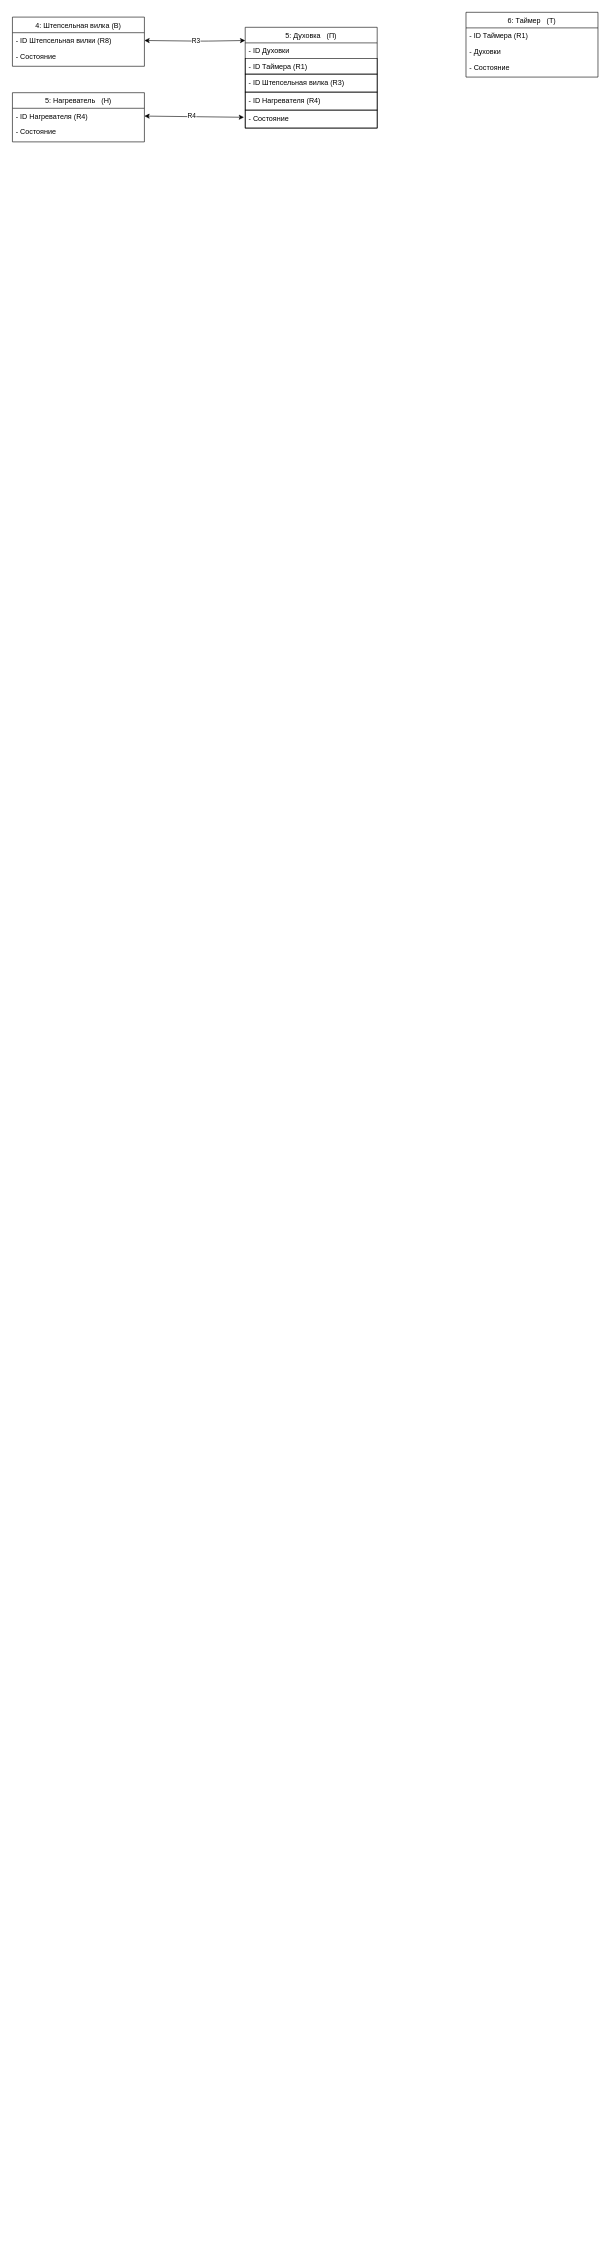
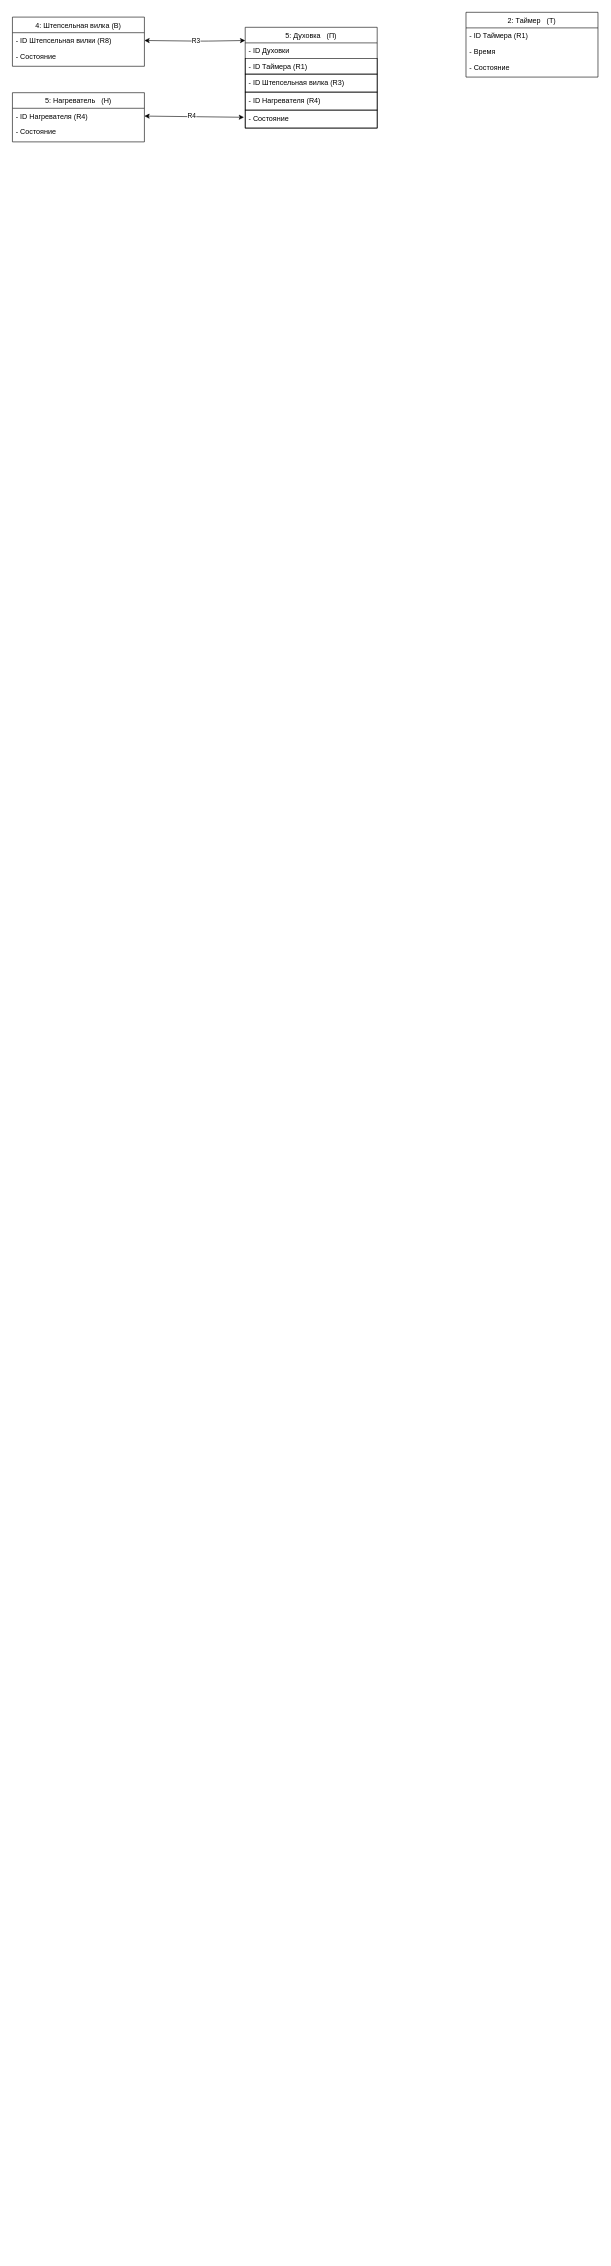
node "6: Таймер (T)": label "6: Таймер (T)" -> "2: Таймер (T)"
node "- Духовки": label "- Духовки" -> "- Время"
